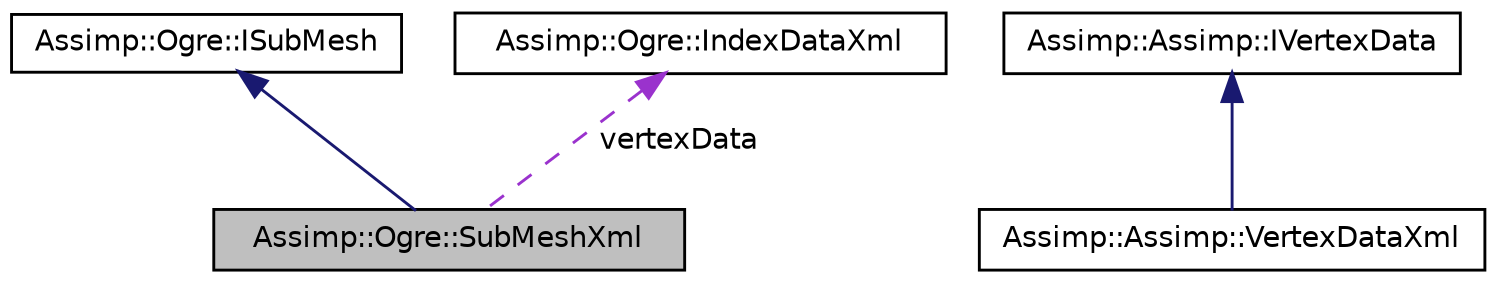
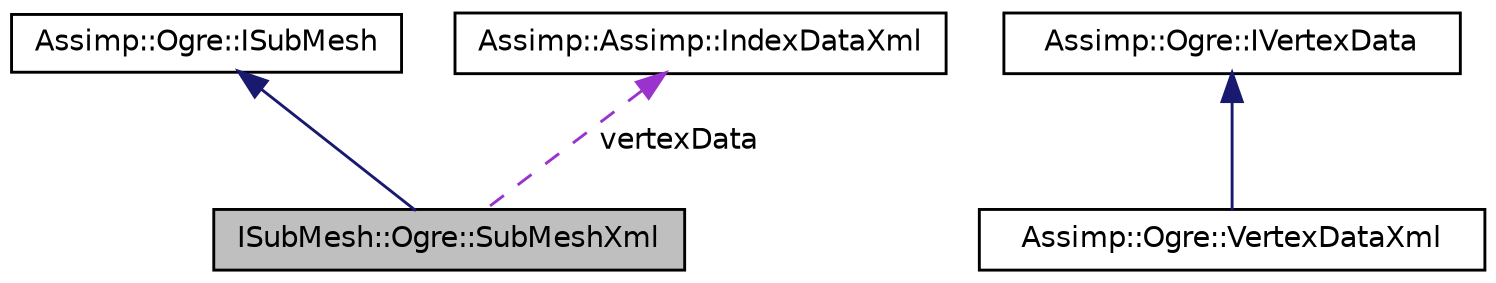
node "Assimp::Ogre::IndexDataXml": label "Assimp::Ogre::IndexDataXml" -> "Assimp::Assimp::IndexDataXml"
node "Assimp::Assimp::IVertexData": label "Assimp::Assimp::IVertexData" -> "Assimp::Ogre::IVertexData"
node "Assimp::Ogre::SubMeshXml": label "Assimp::Ogre::SubMeshXml" -> "ISubMesh::Ogre::SubMeshXml"
node "Assimp::Assimp::VertexDataXml": label "Assimp::Assimp::VertexDataXml" -> "Assimp::Ogre::VertexDataXml"
